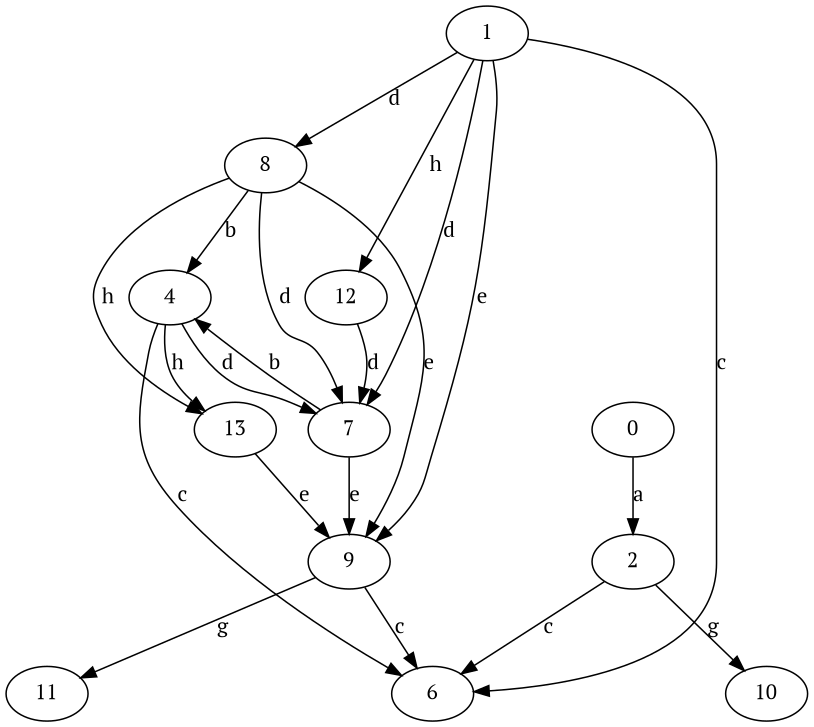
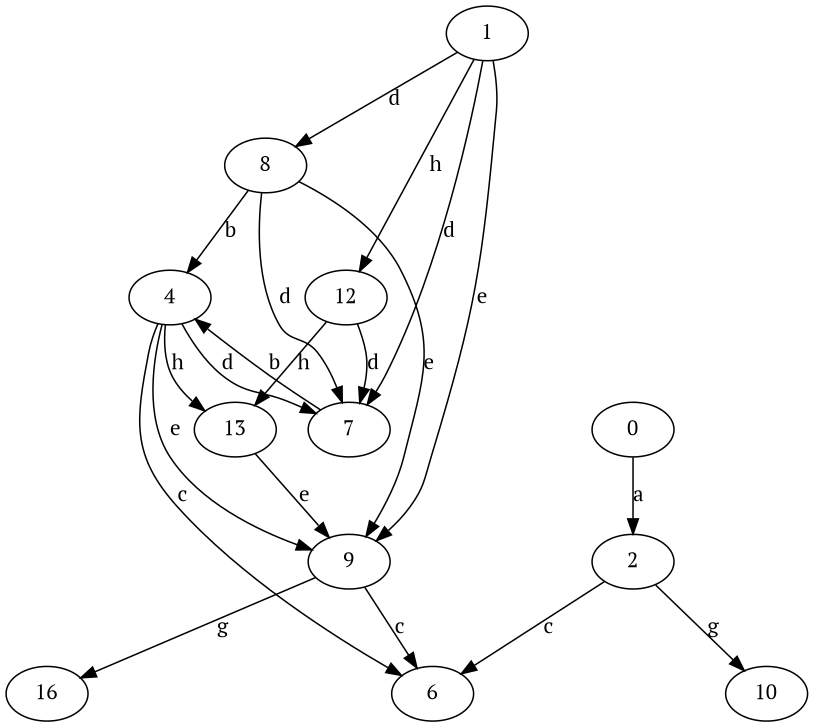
edge "8" -> "13": now "12" -> "13"
edge "1" -> "6": removed, label "c"
edge "7" -> "9": now "4" -> "9"
node "11": label "11" -> "16"
